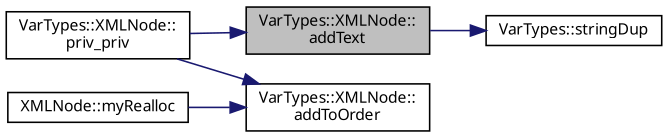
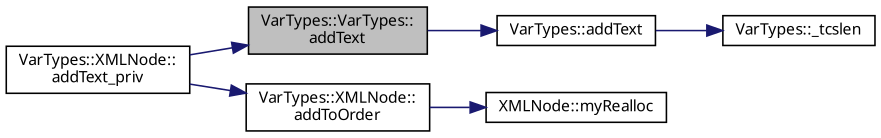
node "VarTypes::XMLNode:: addText": label "VarTypes::XMLNode:: addText" -> "VarTypes::VarTypes:: addText"
node "VarTypes::stringDup": label "VarTypes::stringDup" -> "VarTypes::addText"
node "VarTypes::_tcslen": added
node "VarTypes::XMLNode:: priv_priv": label "VarTypes::XMLNode:: priv_priv" -> "VarTypes::XMLNode:: addText_priv"
edge "XMLNode::myRealloc" -> "VarTypes::XMLNode:: addToOrder": reversed
